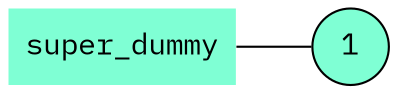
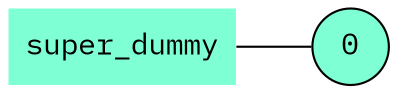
node "1": label "1" -> "0"
